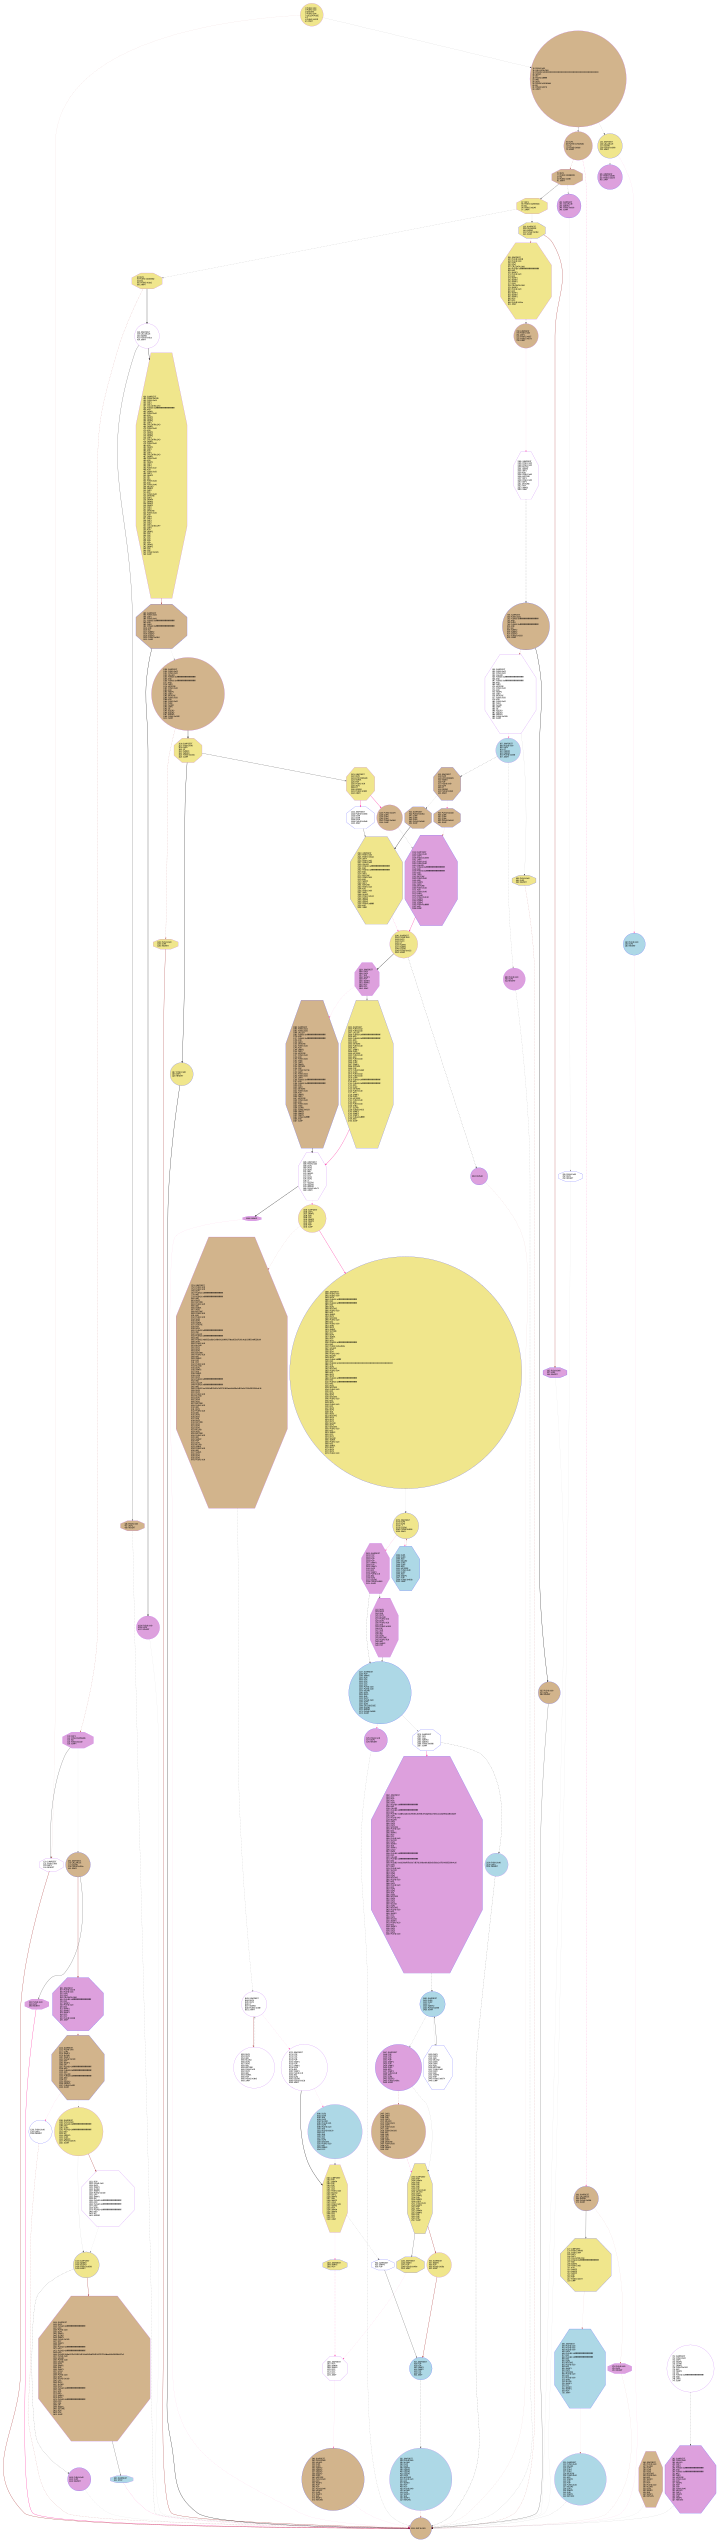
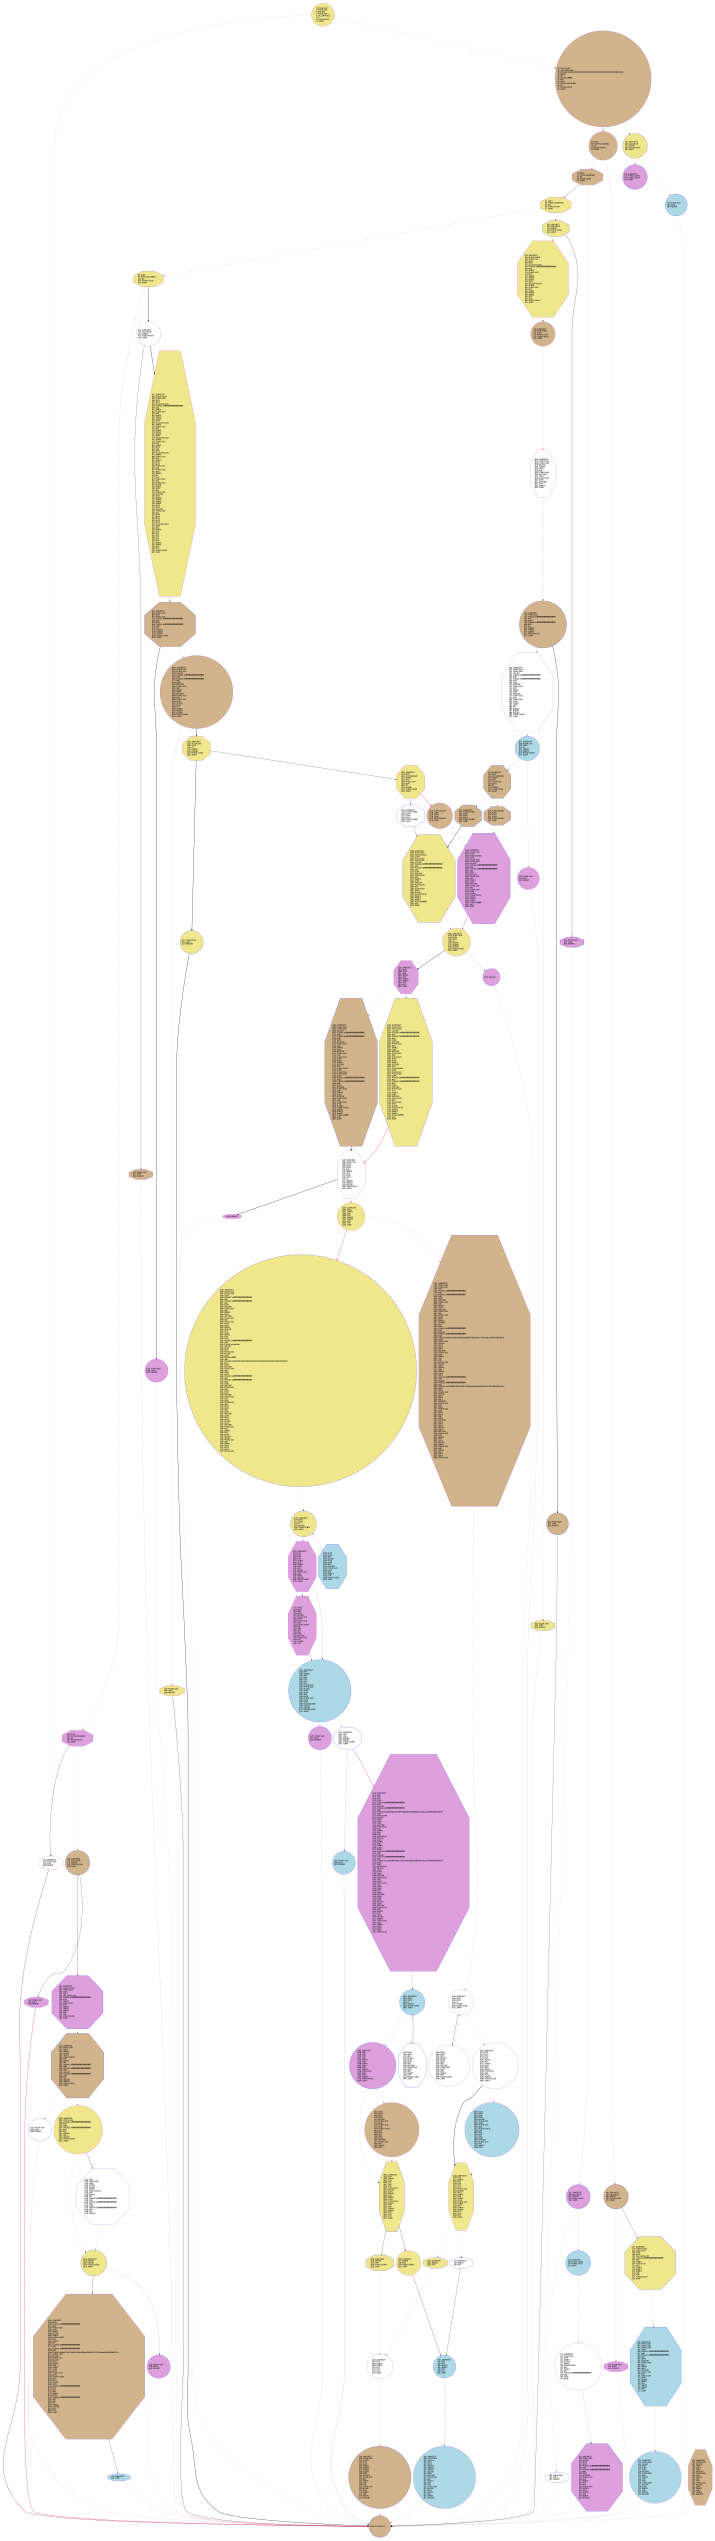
node "254: JUMPDEST 255: PUSH2 0x0106 258: PUSH2 0x02c7 261: JUMP": added
